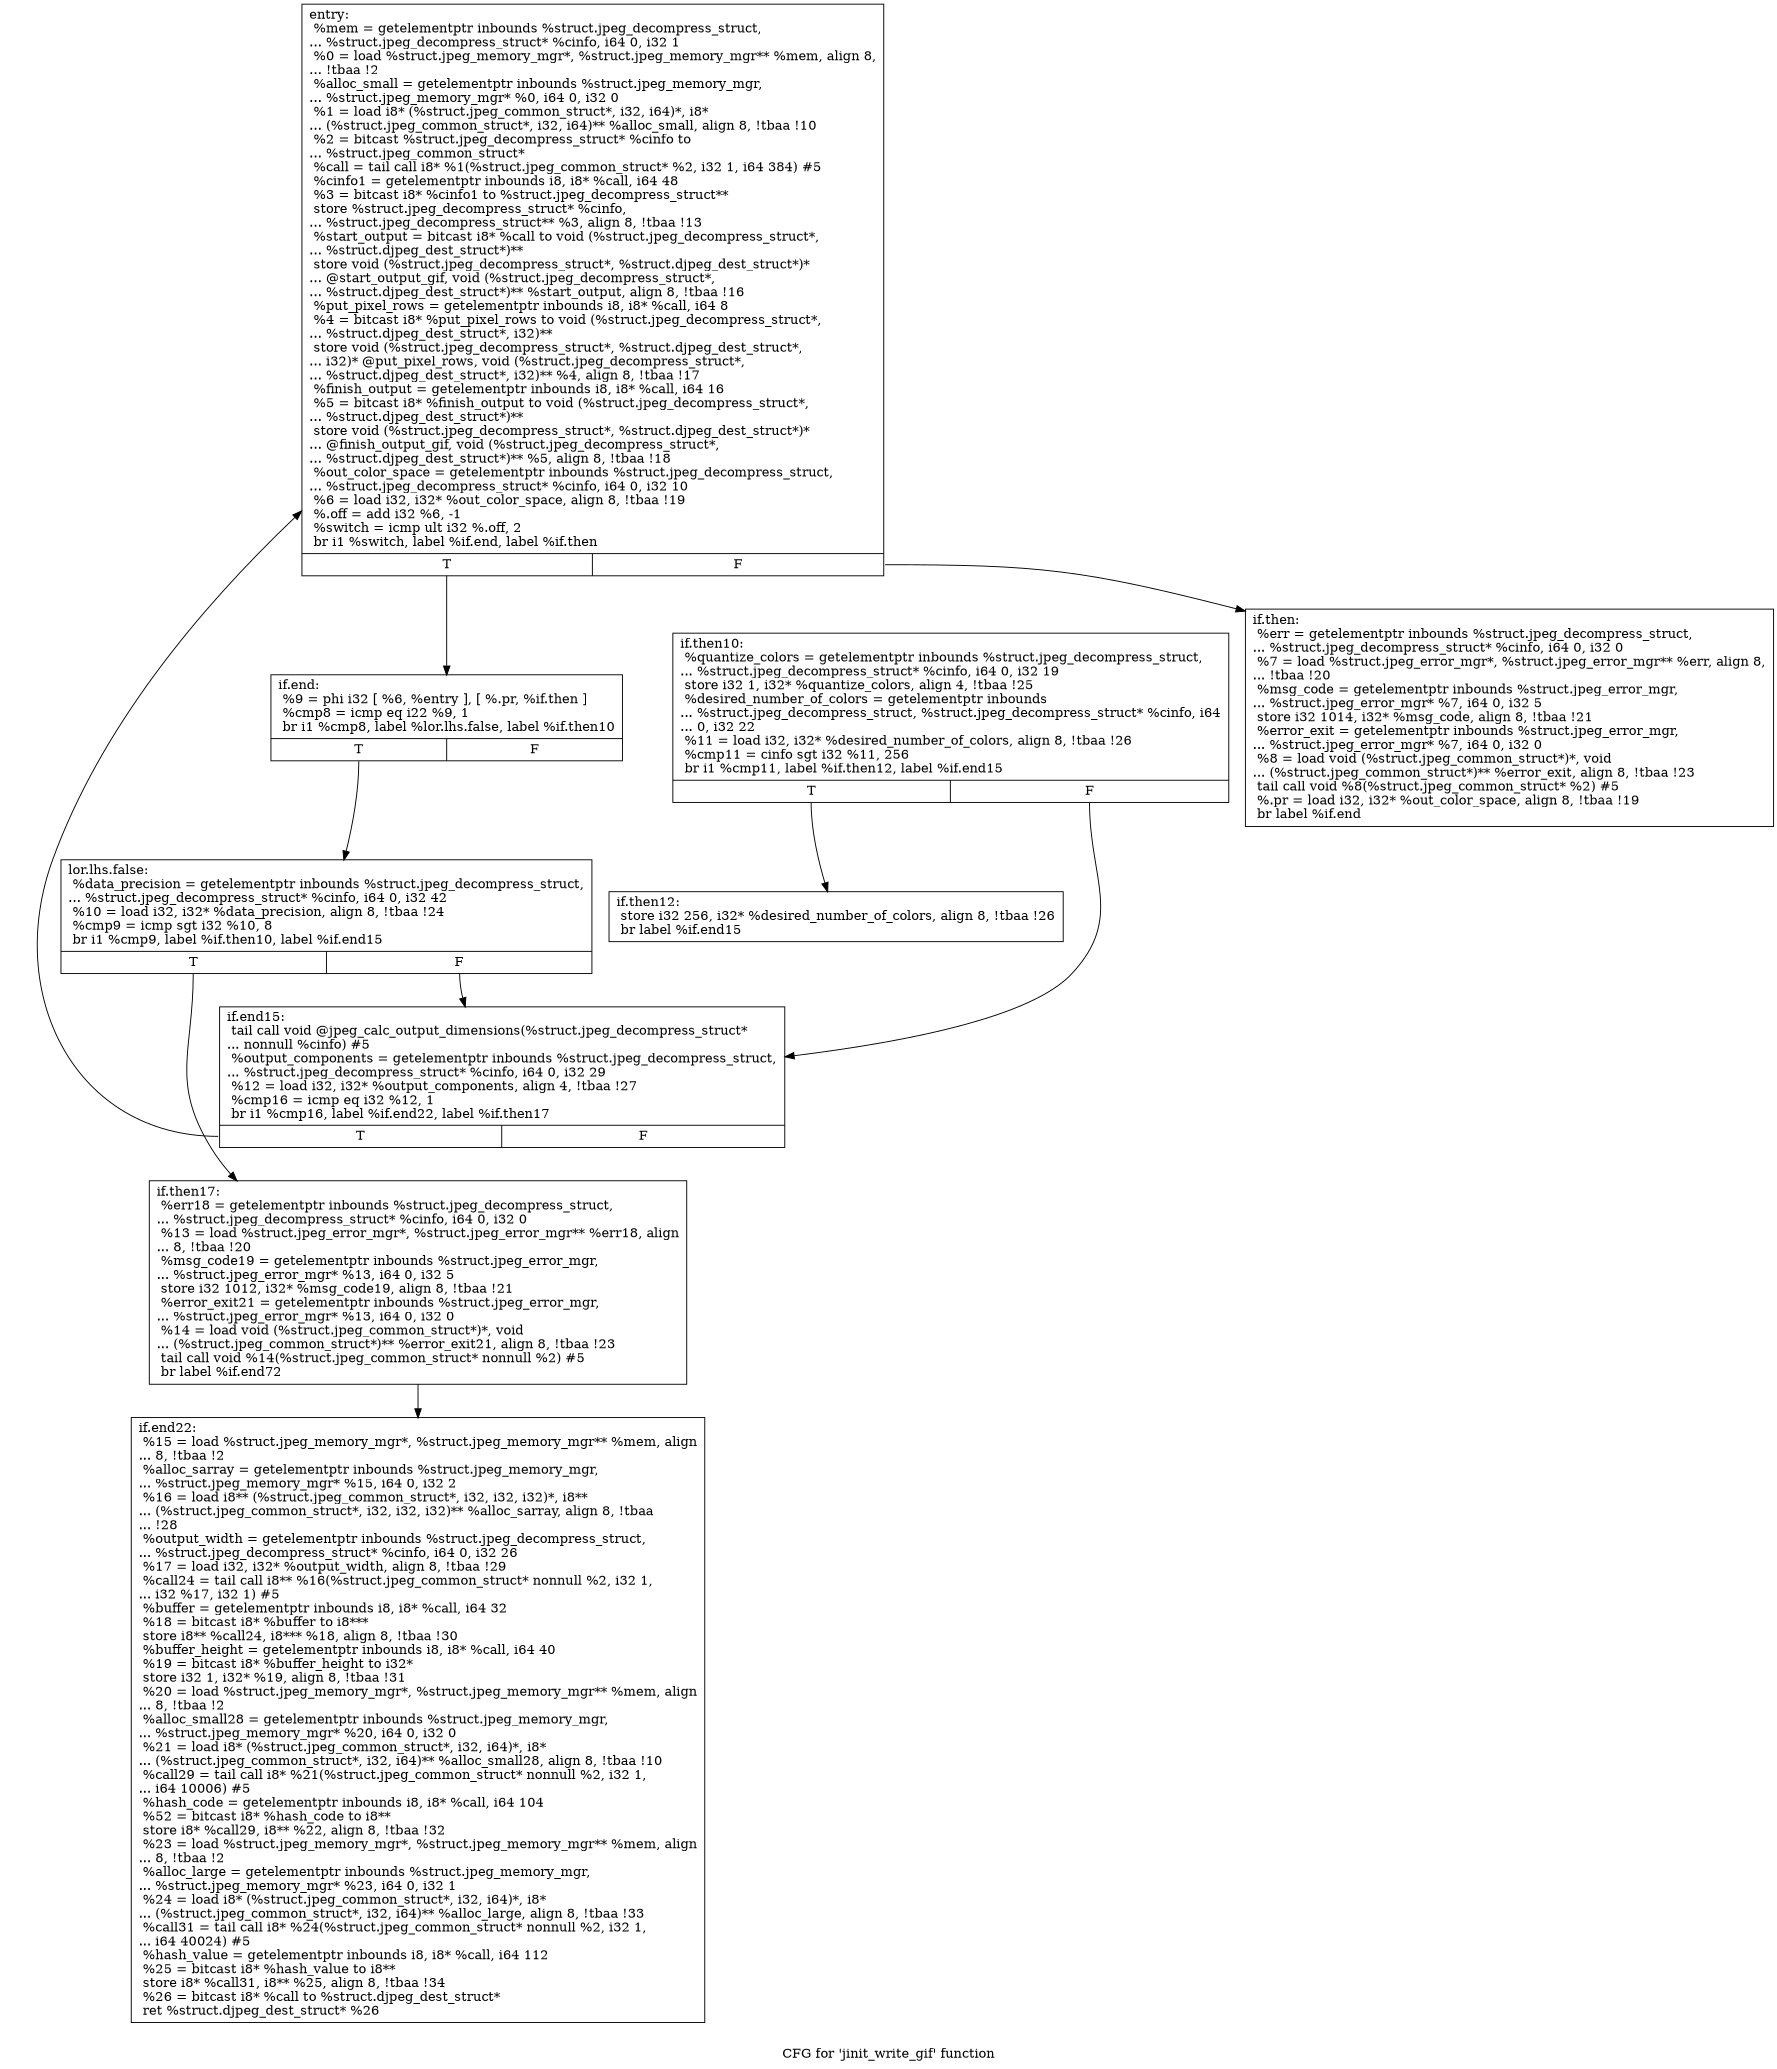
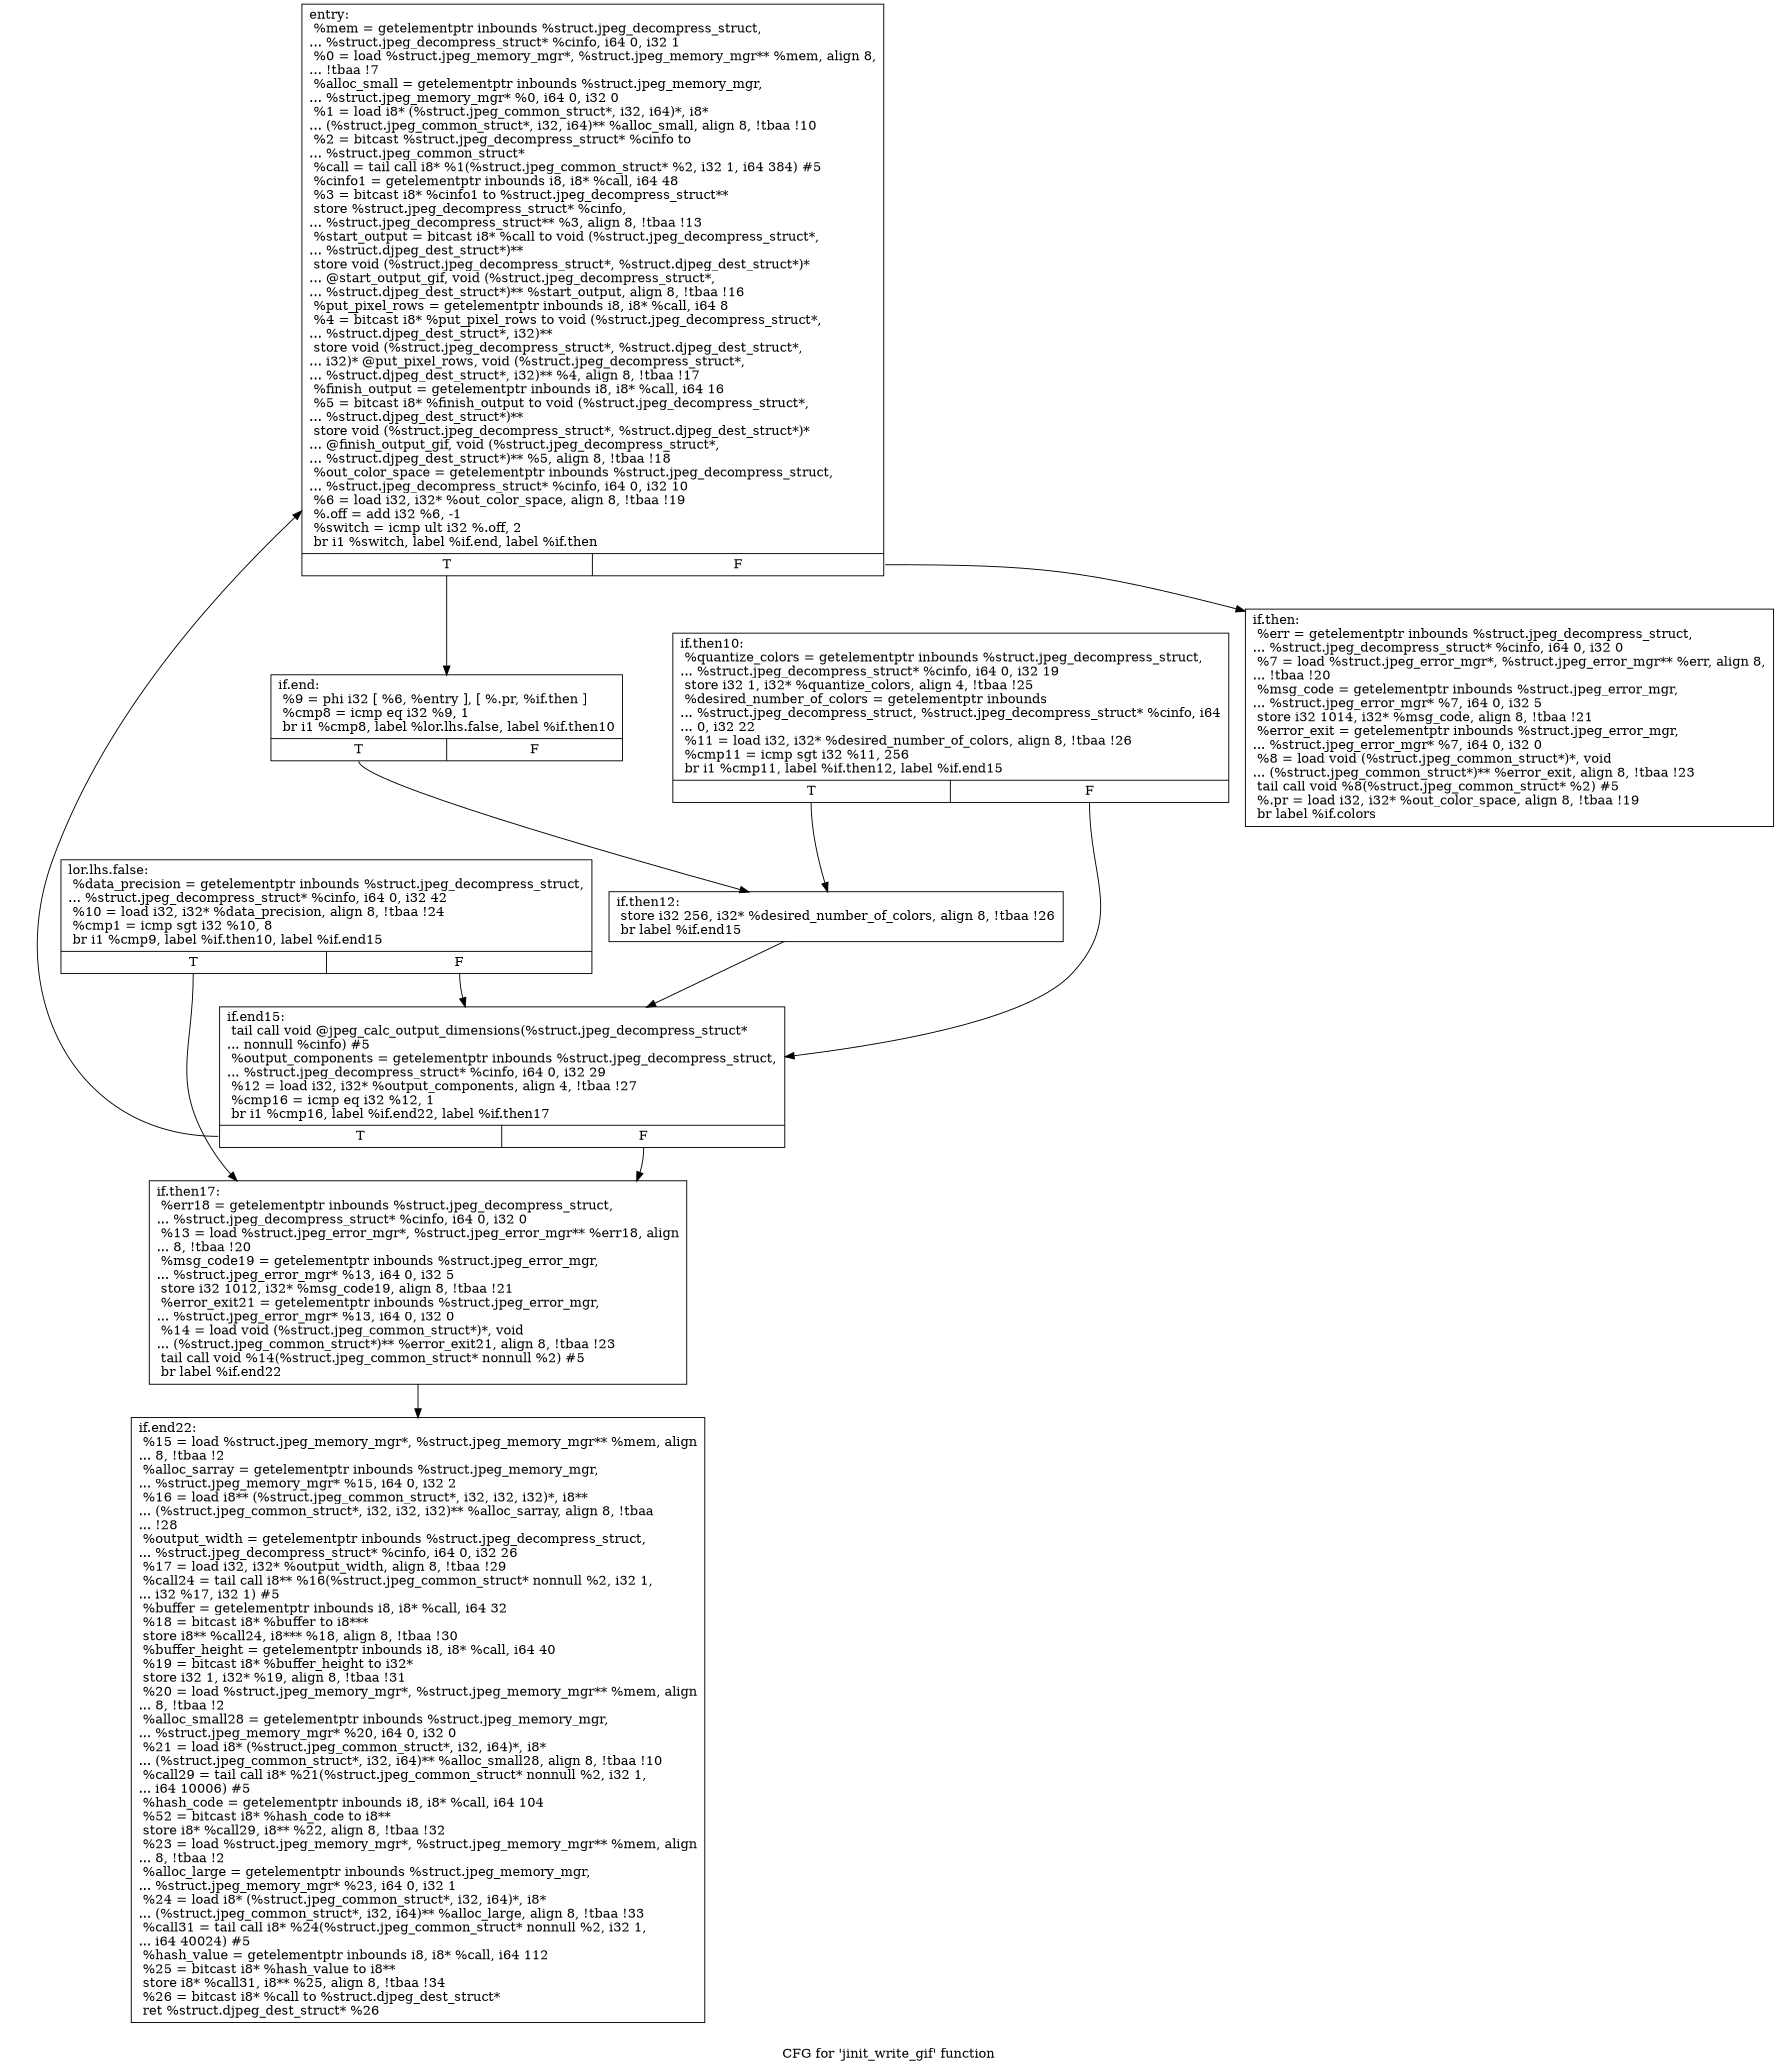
node "entry:": text "... !tbaa !2" -> "... !tbaa !7"
node "if.end:": text "%cmp8 = icmp eq i22 %9, 1" -> "%cmp8 = icmp eq i32 %9, 1"
node "if.then10:": text "%cmp11 = cinfo sgt i32 %11, 256" -> "%cmp11 = icmp sgt i32 %11, 256"
edge "if.end:" -> "lor.lhs.false:": now "if.end:" -> "if.then12:"
node "if.then:": text "br label %if.end" -> "br label %if.colors"
node "lor.lhs.false:": text "%cmp9 = icmp sgt i32 %10, 8" -> "%cmp1 = icmp sgt i32 %10, 8"
edge "if.then12:" -> "if.end15:": added
edge "if.end15:" -> "if.then17:": added
node "if.then17:": text "br label %if.end72" -> "br label %if.end22"
